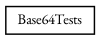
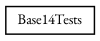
node "Base64Tests": label "Base64Tests" -> "Base14Tests"
